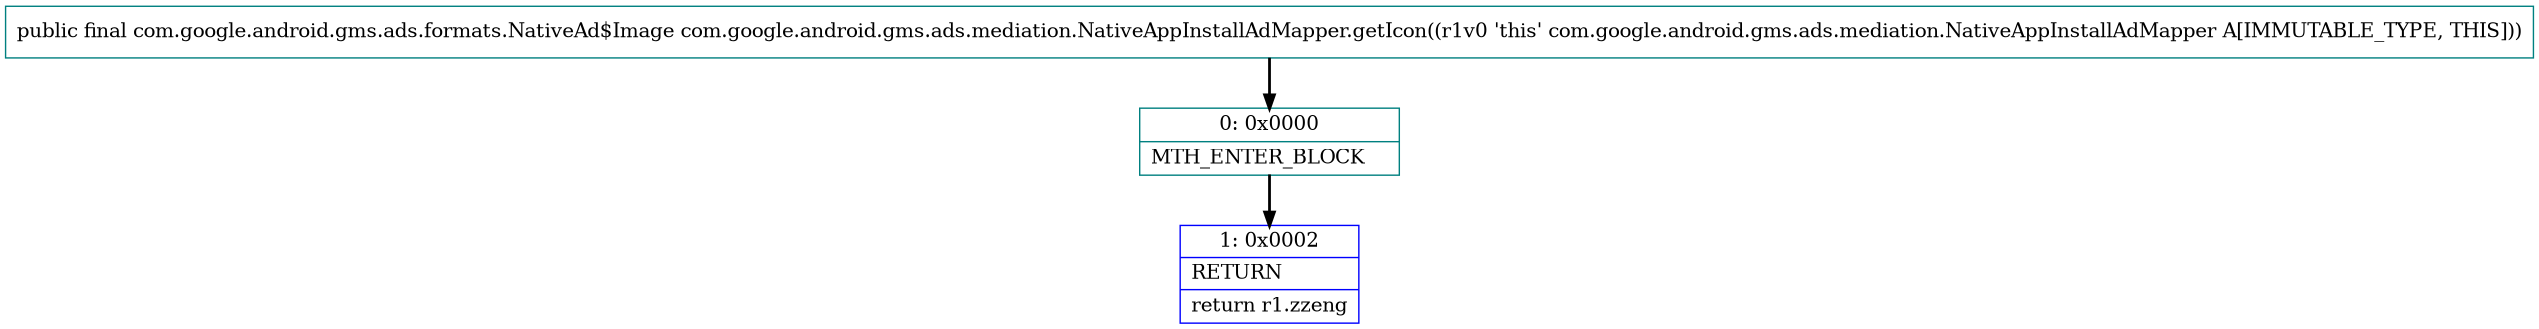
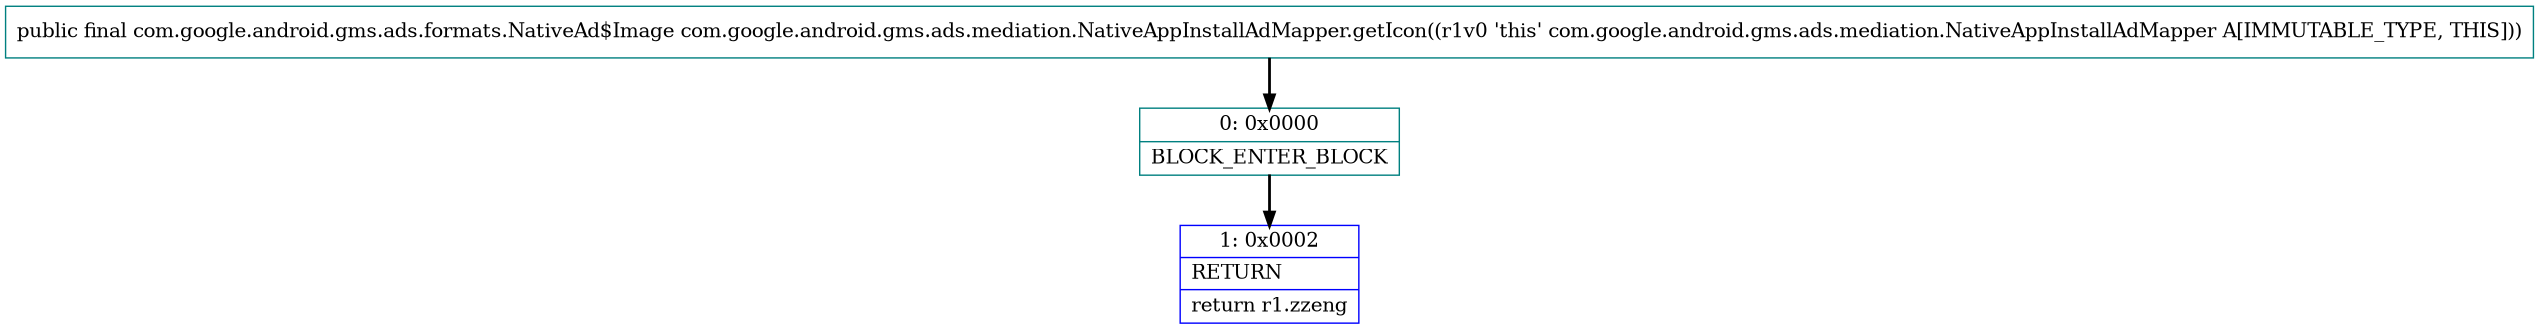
node "0: 0x0000": text "MTH_ENTER_BLOCK" -> "BLOCK_ENTER_BLOCK"
